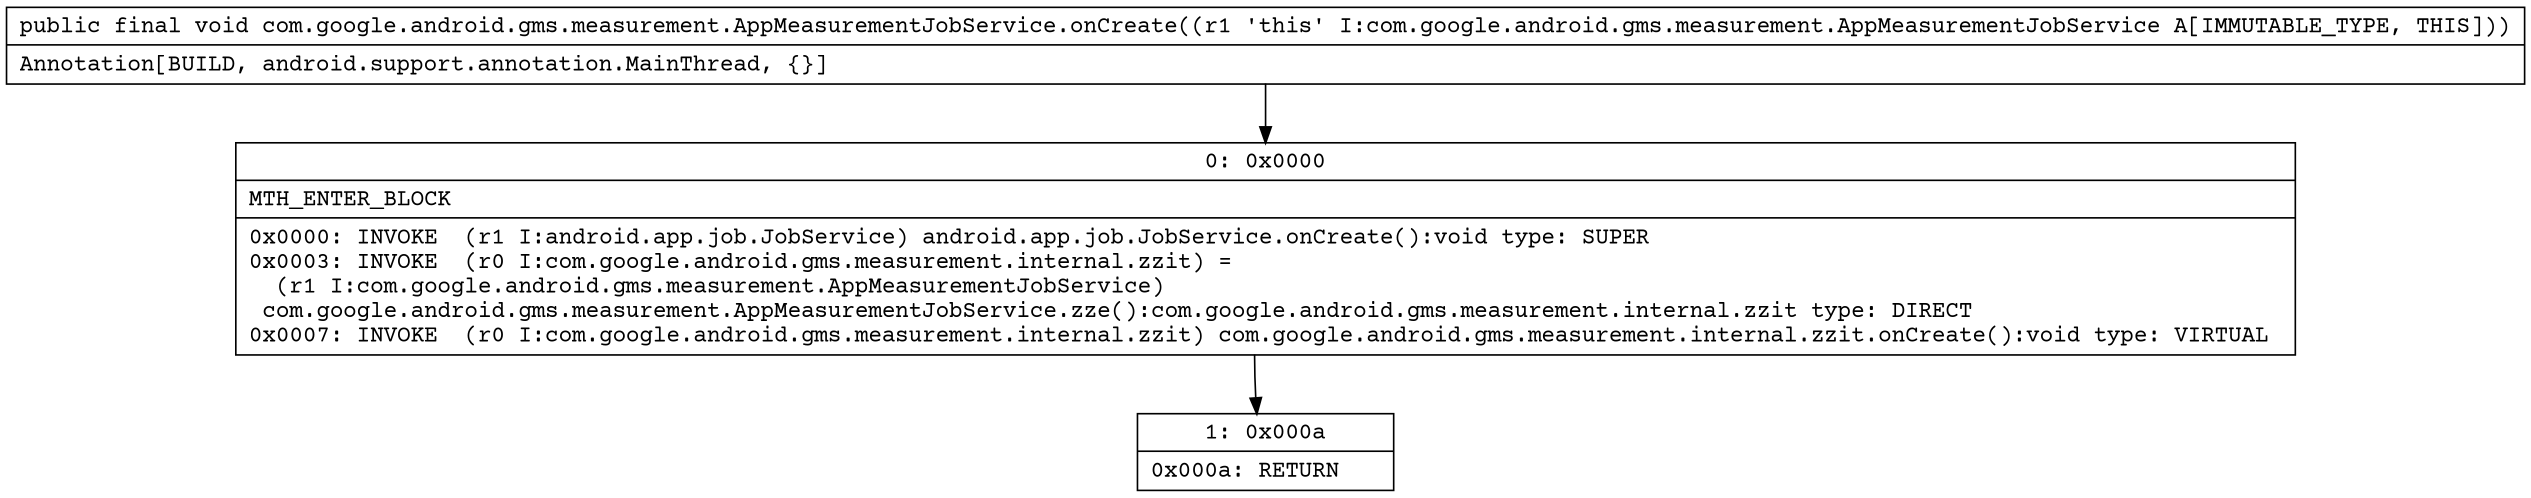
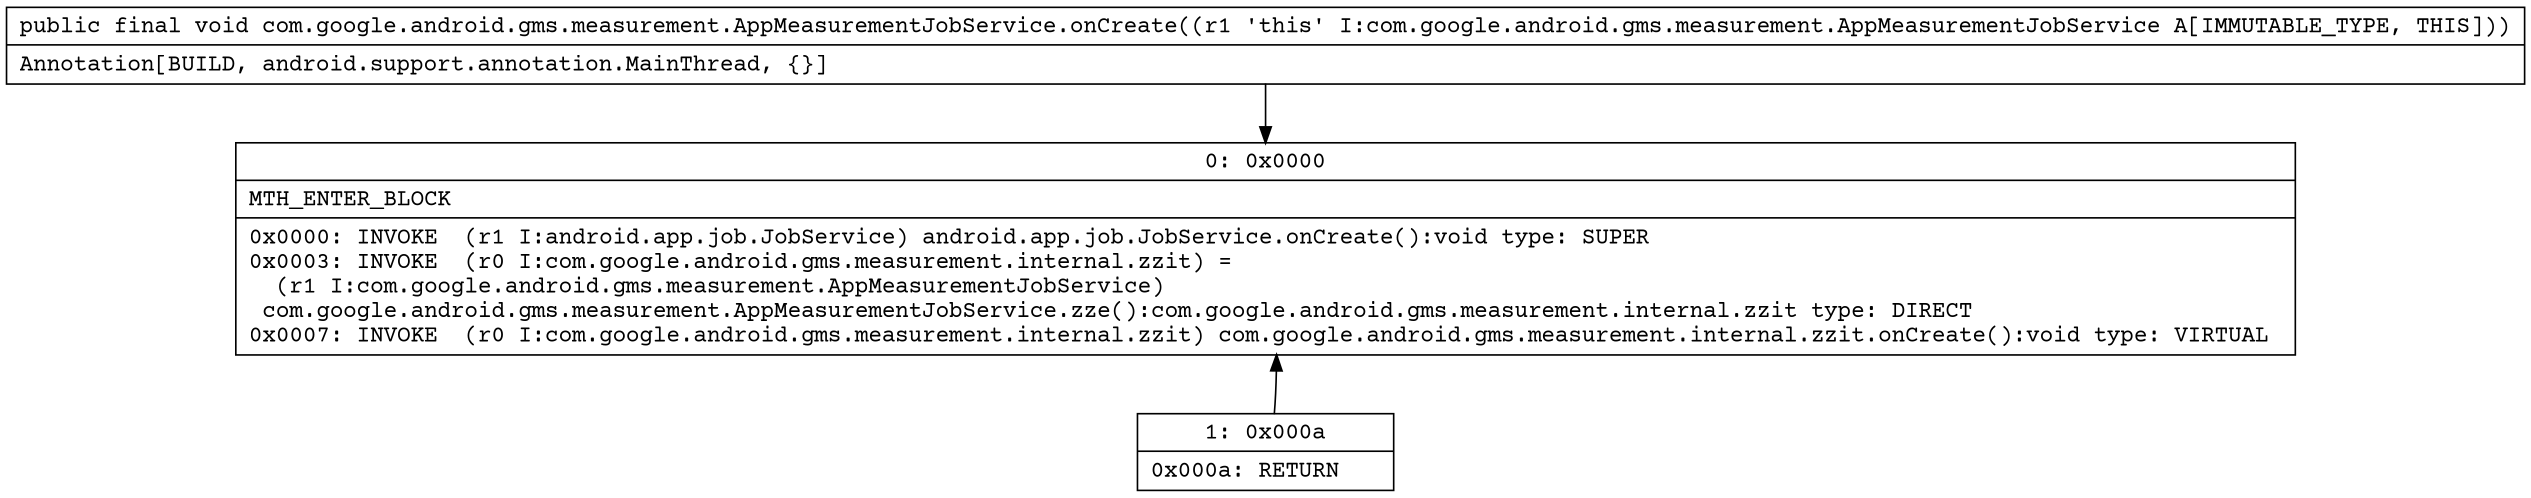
edge "0: 0x0000" -> "1: 0x000a": reversed
